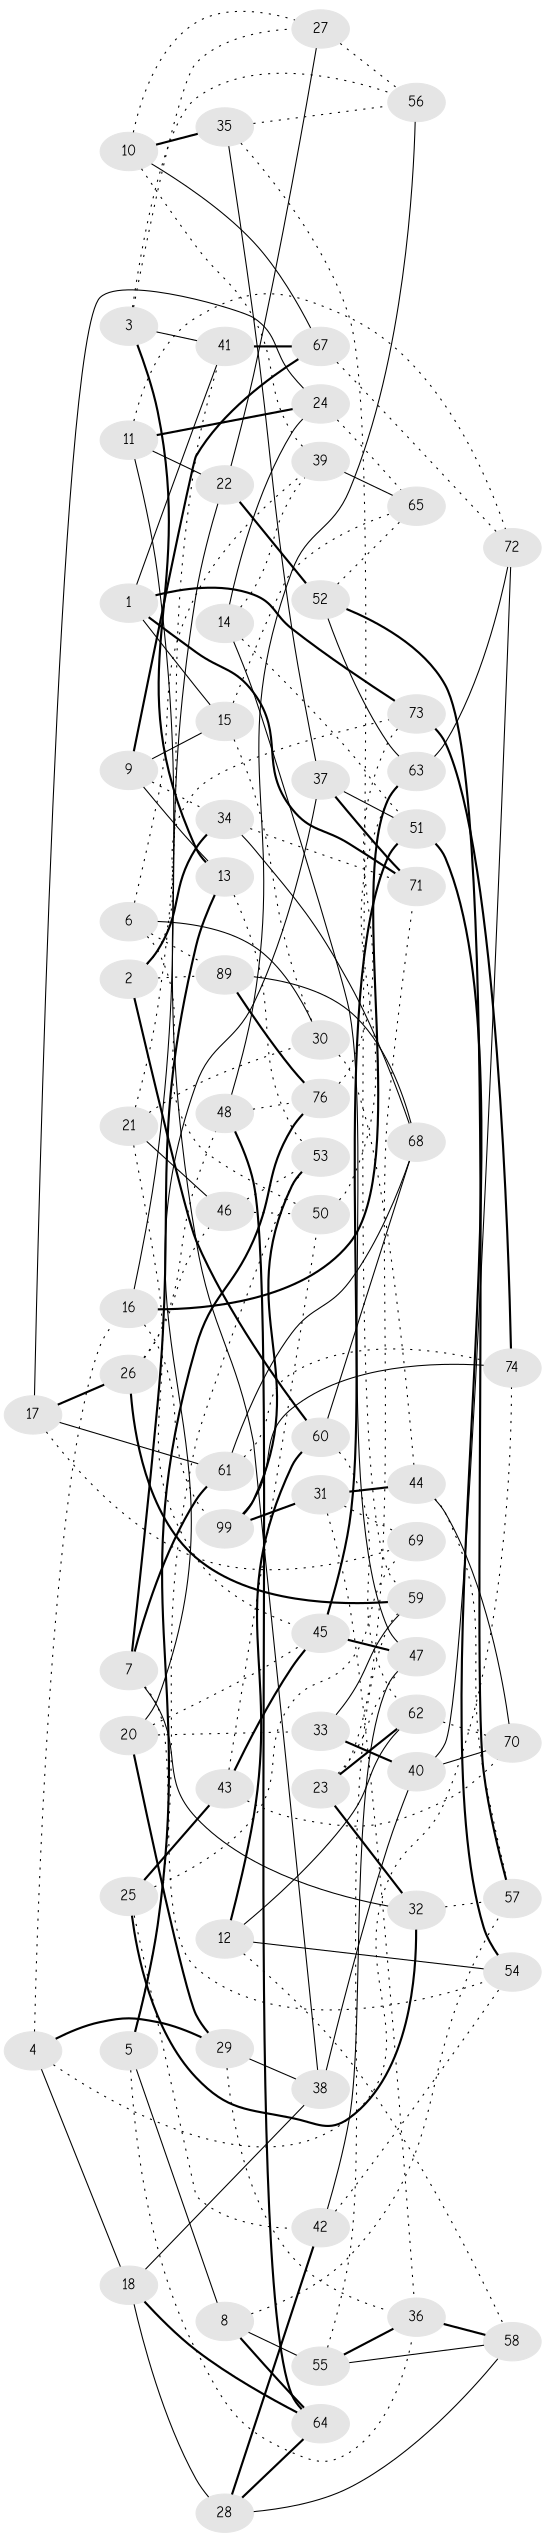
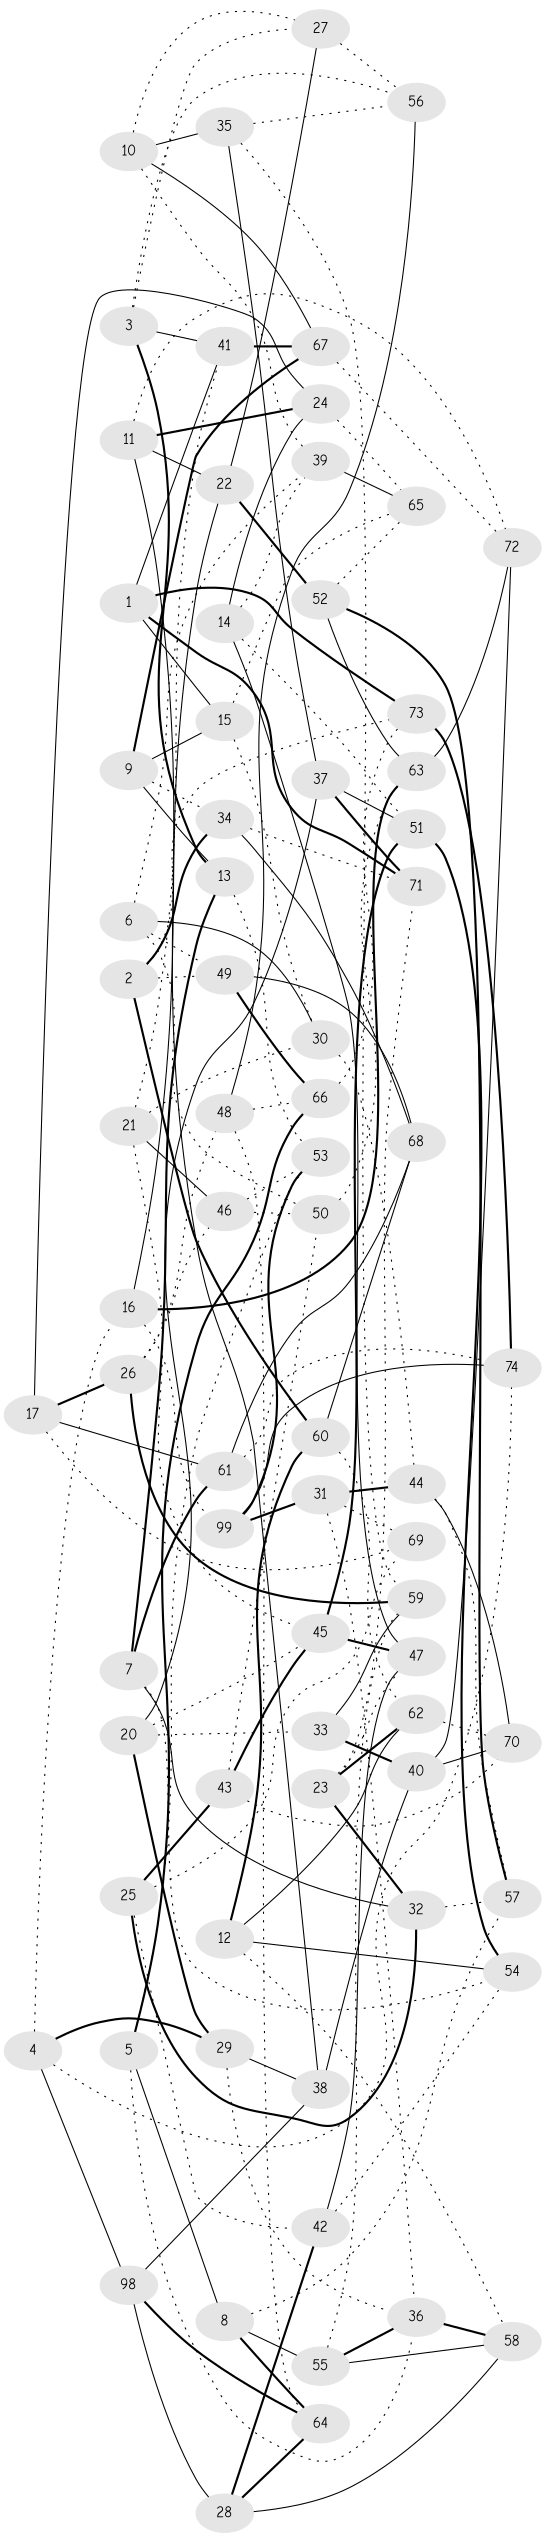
edge "35" -- "10": style bold -> solid
node "89": label "89" -> "49"
node "76": label "76" -> "66"
edge "48" -- "64": style bold -> dotted
node "18": label "18" -> "98"
